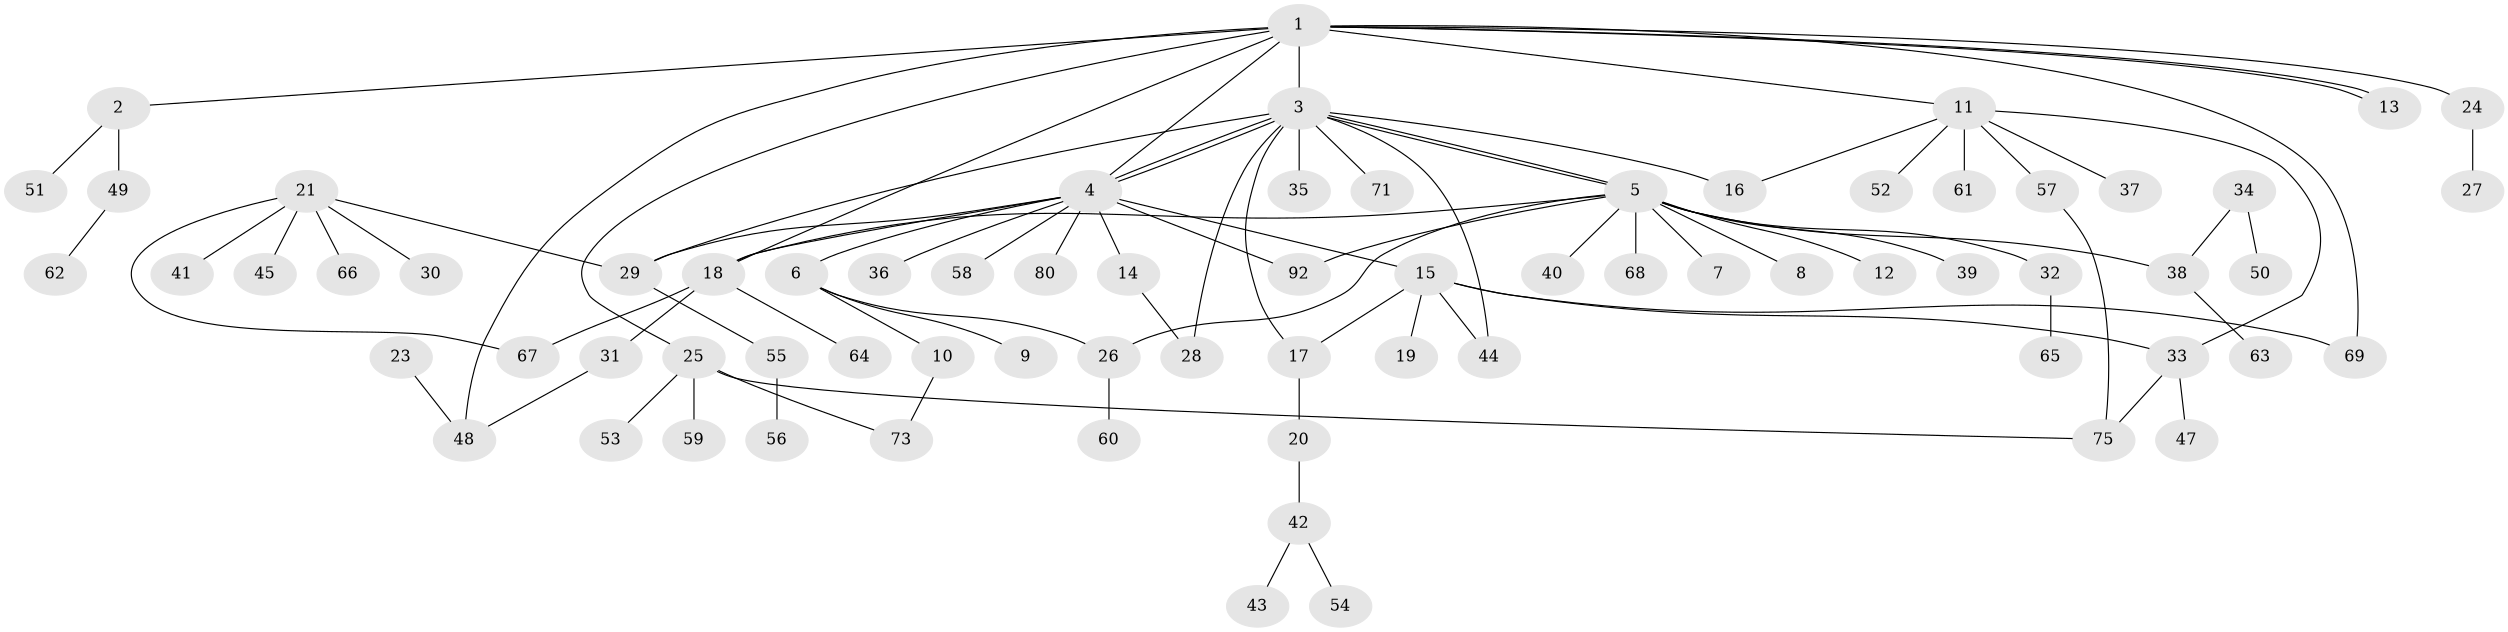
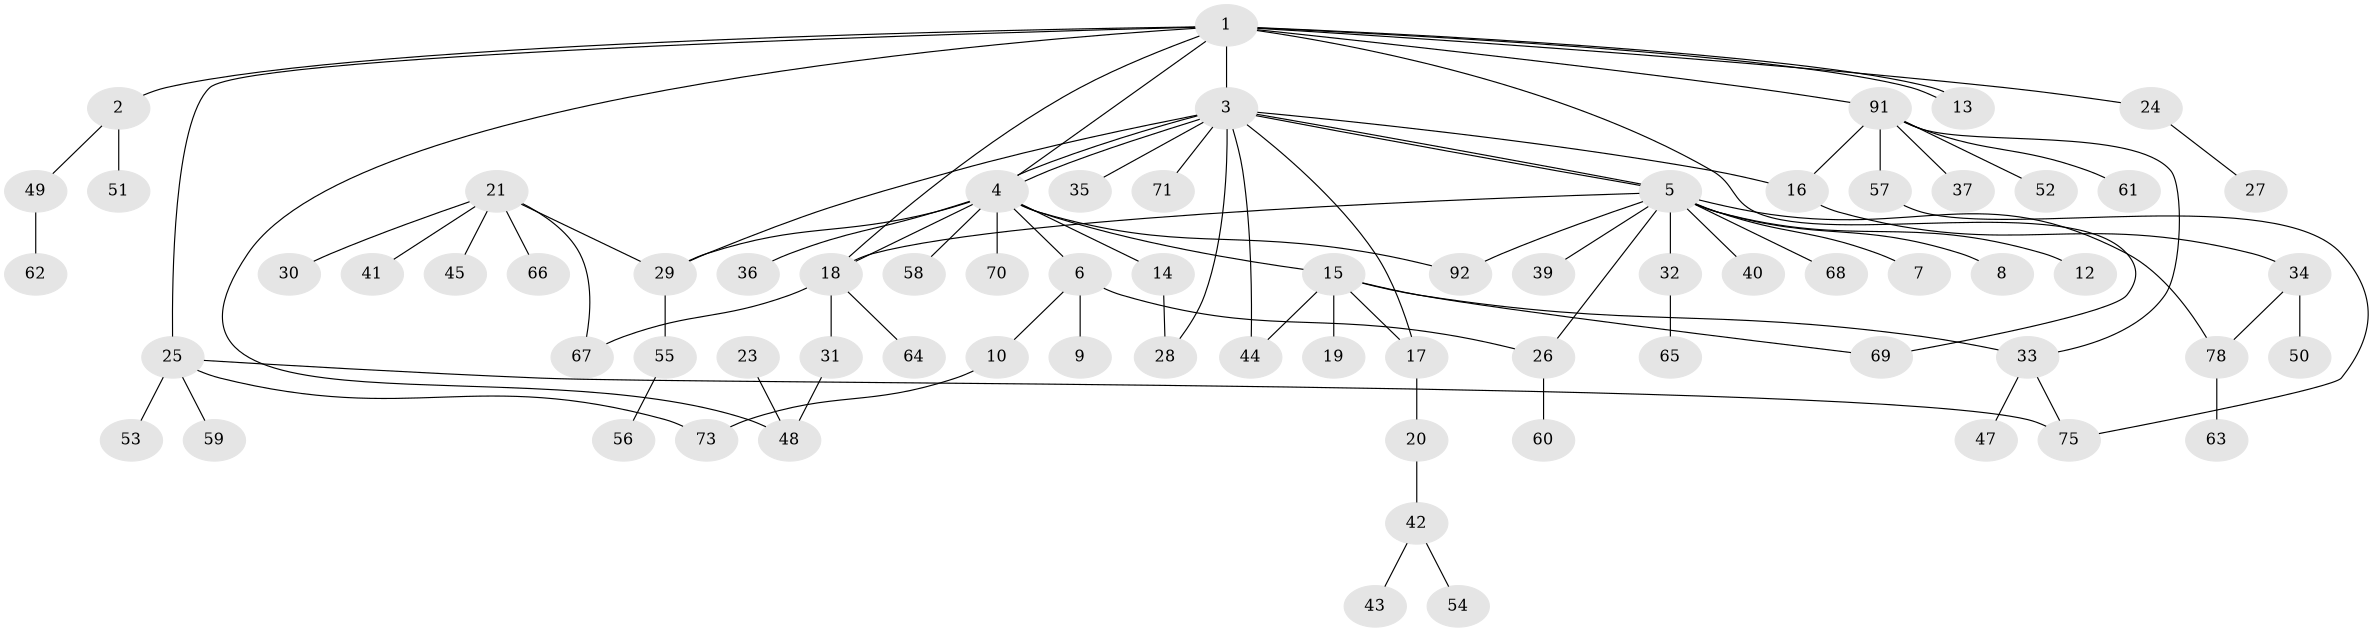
node "11": label "11" -> "91"
edge "16" -- "34": added
node "80": label "80" -> "70"
node "38": label "38" -> "78"
